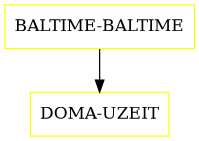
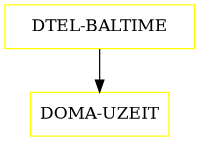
node "BALTIME-BALTIME": label "BALTIME-BALTIME" -> "DTEL-BALTIME"
